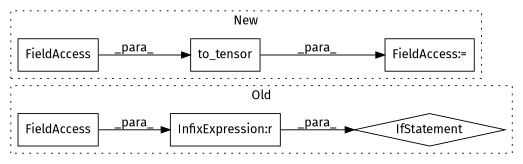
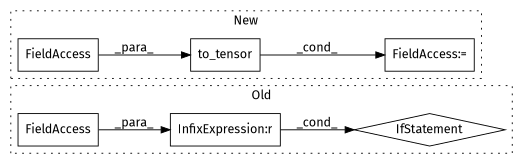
edge "to_tensor" -> "FieldAccess:=": label "_para_" -> "_cond_"
edge "InfixExpression:r" -> "IfStatement": label "_para_" -> "_cond_"
